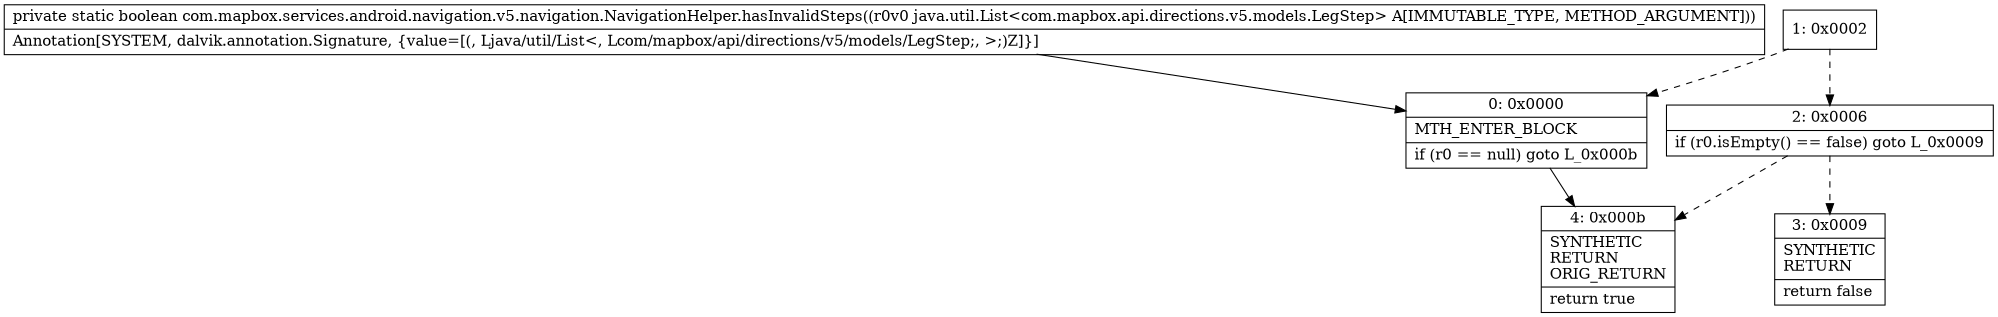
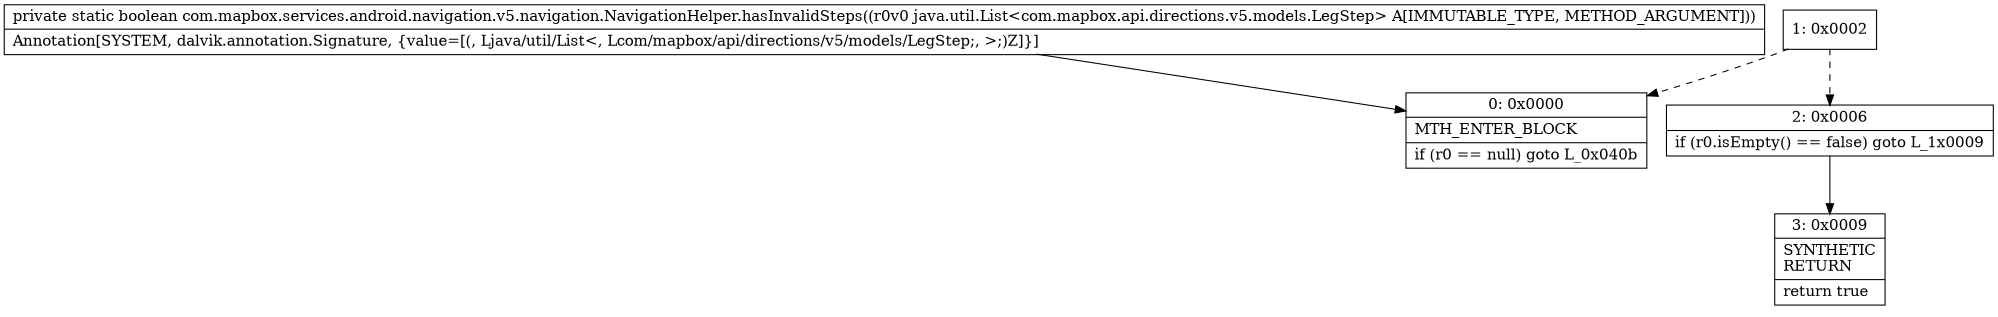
node "2: 0x0006": text "if (r0.isEmpty() == false) goto L_0x0009" -> "if (r0.isEmpty() == false) goto L_1x0009"
node "0: 0x0000": text "if (r0 == null) goto L_0x000b" -> "if (r0 == null) goto L_0x040b"
edge "2: 0x0006" -> "3: 0x0009": style dashed -> solid
node "4: 0x000b": removed
node "3: 0x0009": text "return false" -> "return true"
